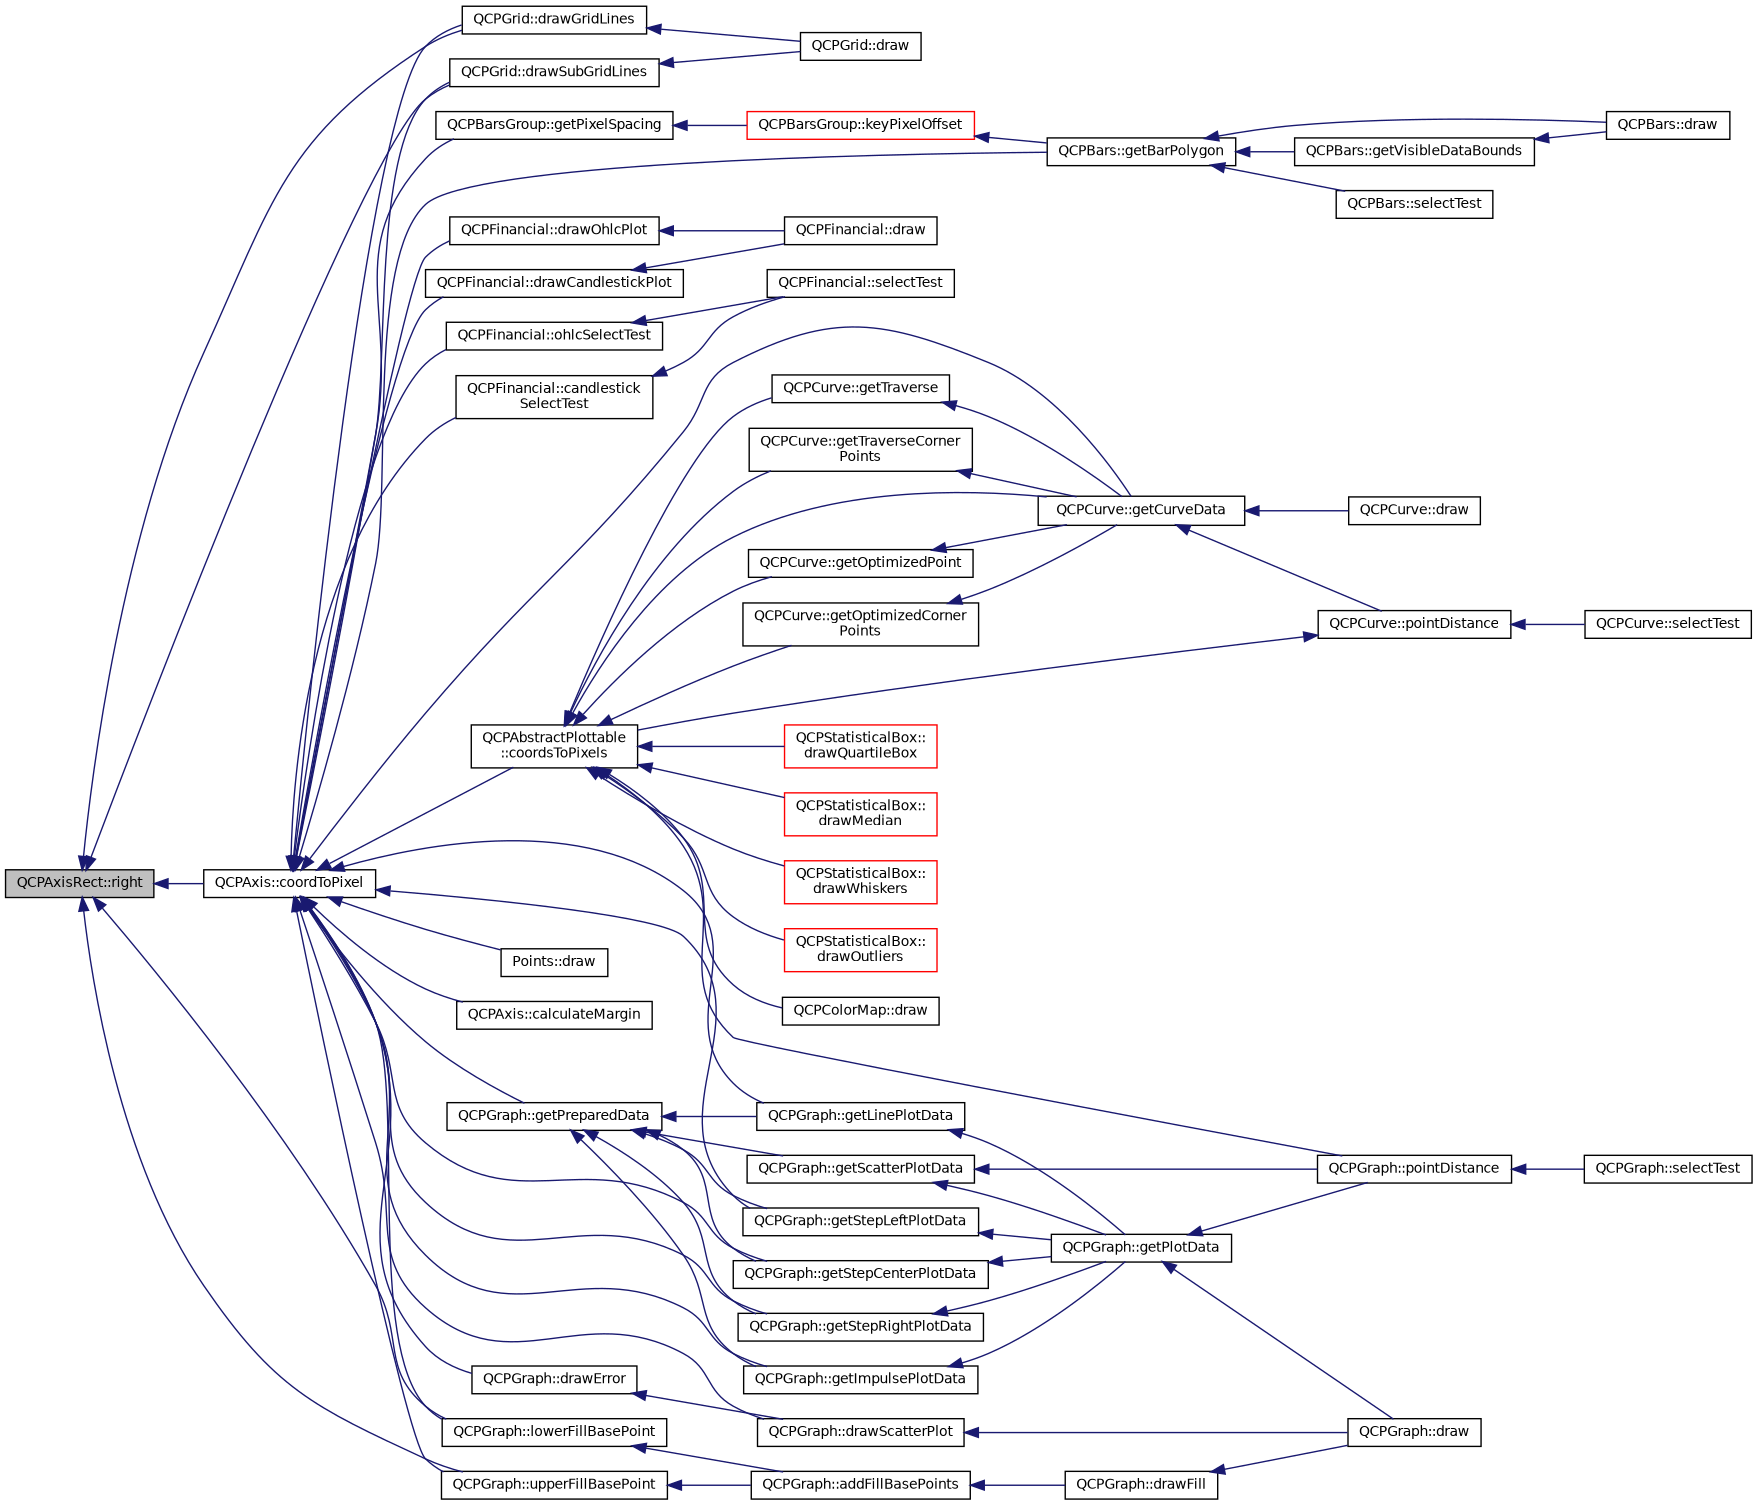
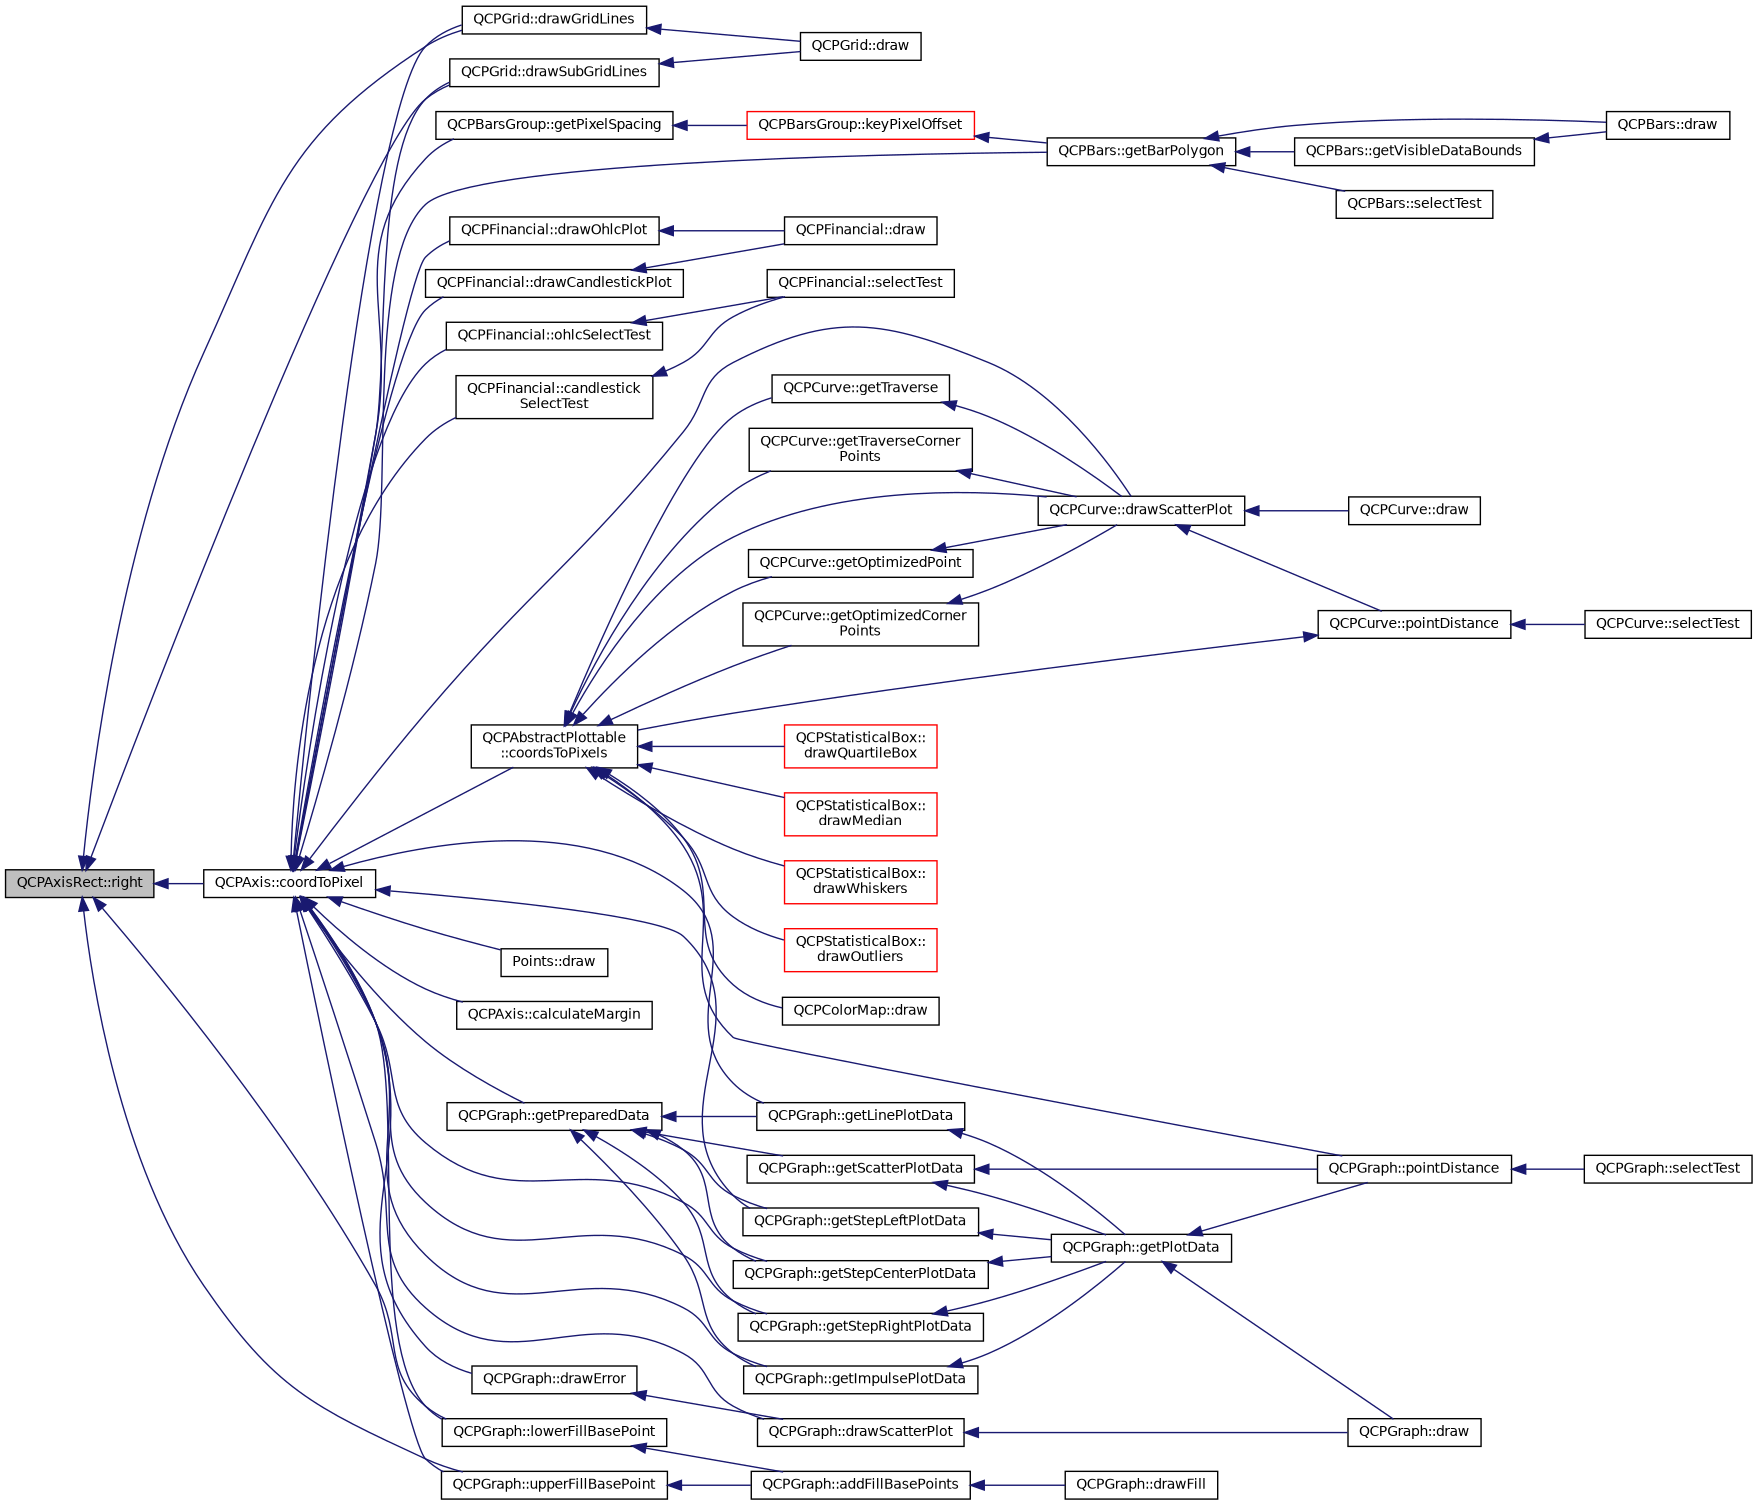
node "QCPCurve::getCurveData": label "QCPCurve::getCurveData" -> "QCPCurve::drawScatterPlot"
edge "QCPGraph::draw" -> "QCPGraph::drawFill": removed
